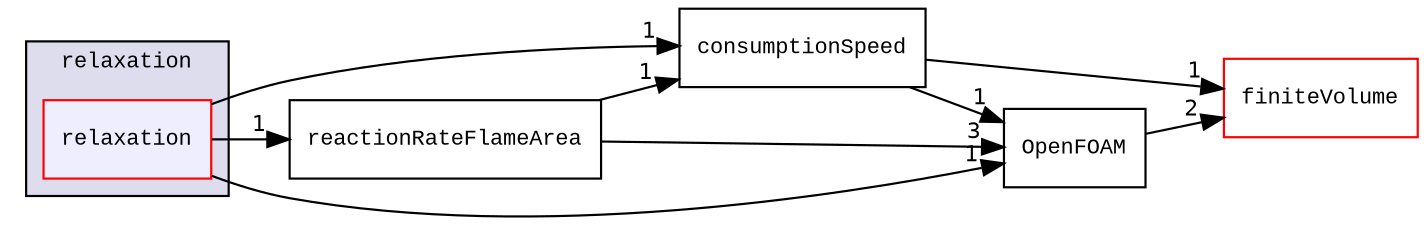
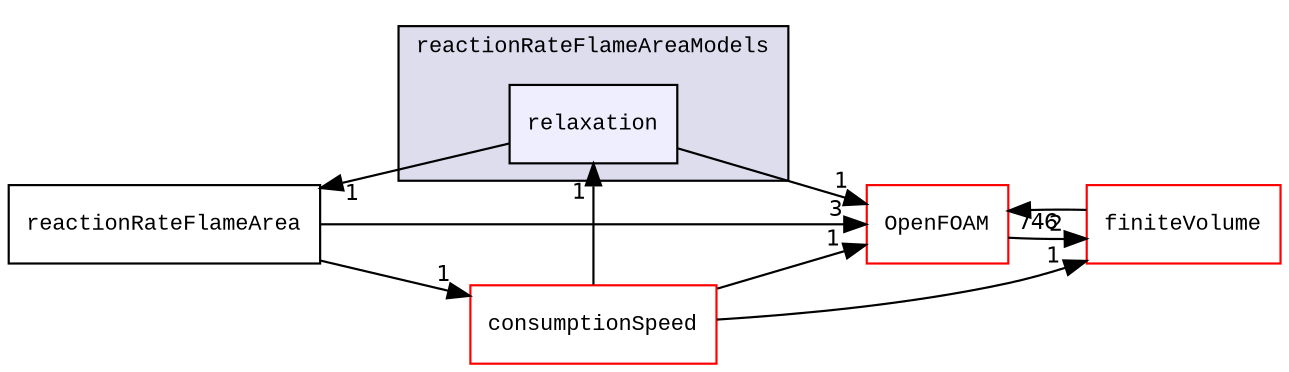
node "consumptionSpeed": color black -> red
edge "relaxation" -> "consumptionSpeed": reversed
cluster "relaxation": label "relaxation" -> "reactionRateFlameAreaModels"
node "relaxation": color red -> black
node "OpenFOAM": color black -> red
edge "finiteVolume" -> "OpenFOAM": added
